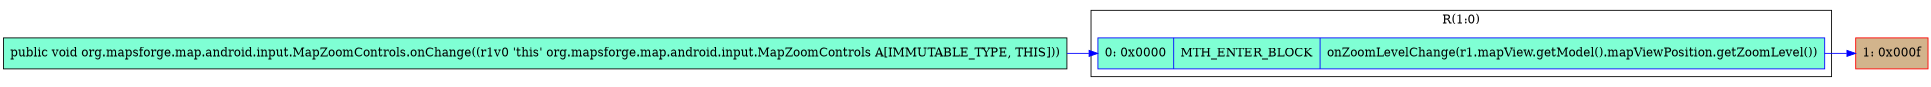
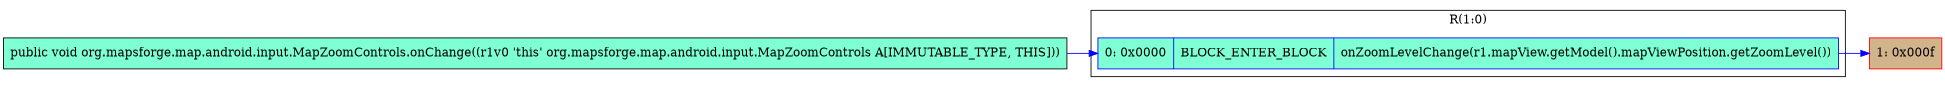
node "0: 0x0000": text "MTH_ENTER_BLOCK" -> "BLOCK_ENTER_BLOCK"
